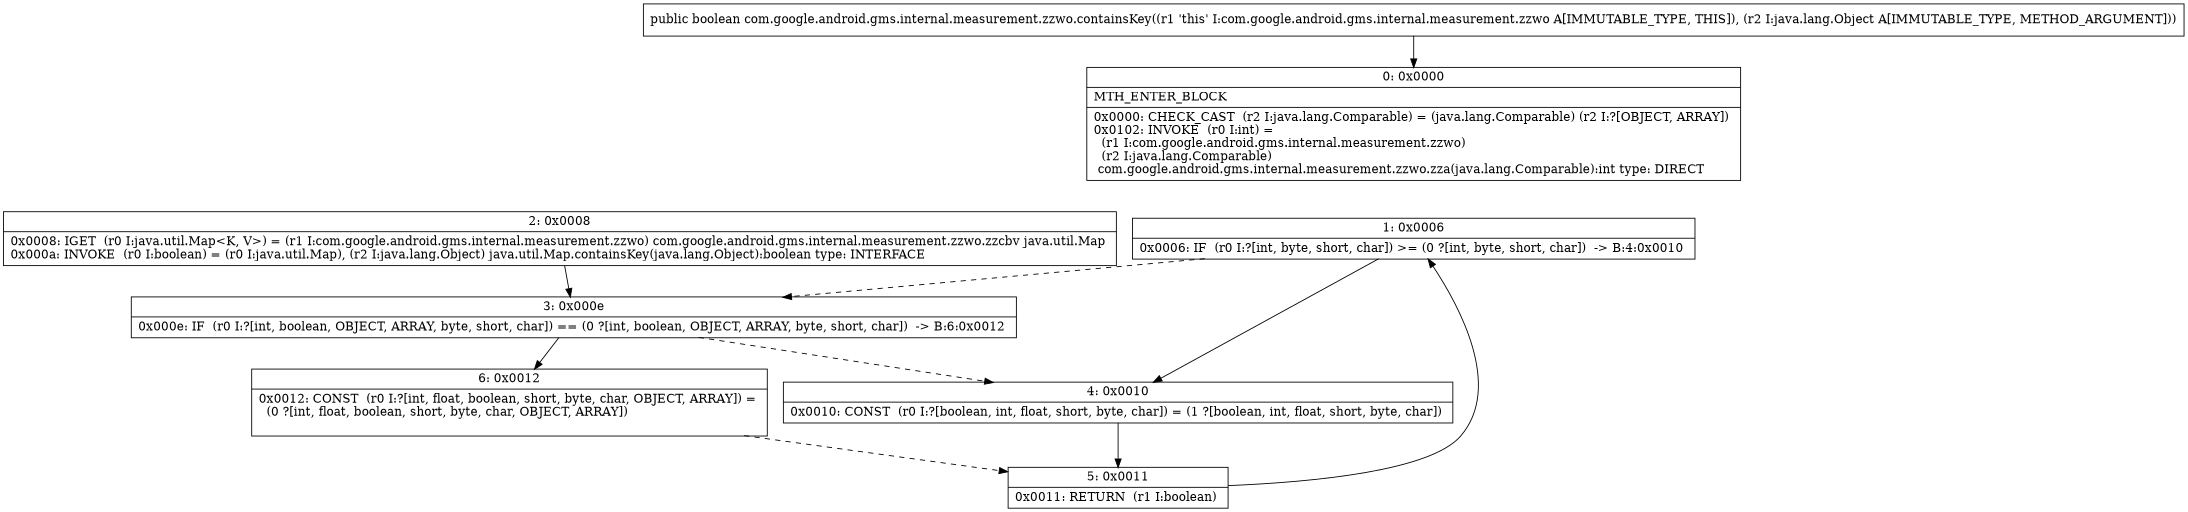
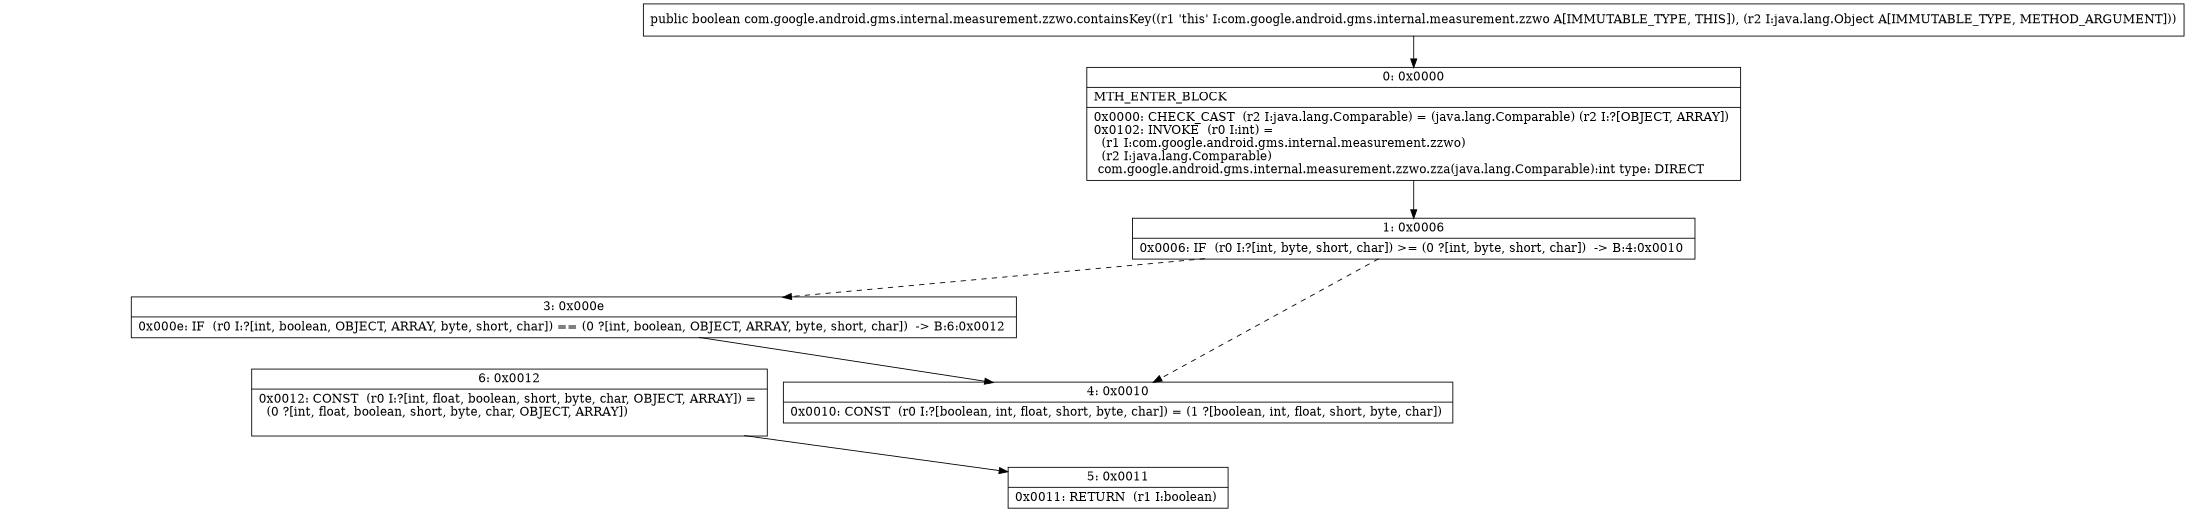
node "2: 0x0008": removed
edge "1: 0x0006" -> "4: 0x0010": style solid -> dashed
edge "3: 0x000e" -> "6: 0x0012": removed
edge "3: 0x000e" -> "4: 0x0010": style dashed -> solid
edge "4: 0x0010" -> "5: 0x0011": removed
edge "5: 0x0011" -> "1: 0x0006": now "0: 0x0000" -> "1: 0x0006"
edge "6: 0x0012" -> "5: 0x0011": style dashed -> solid
